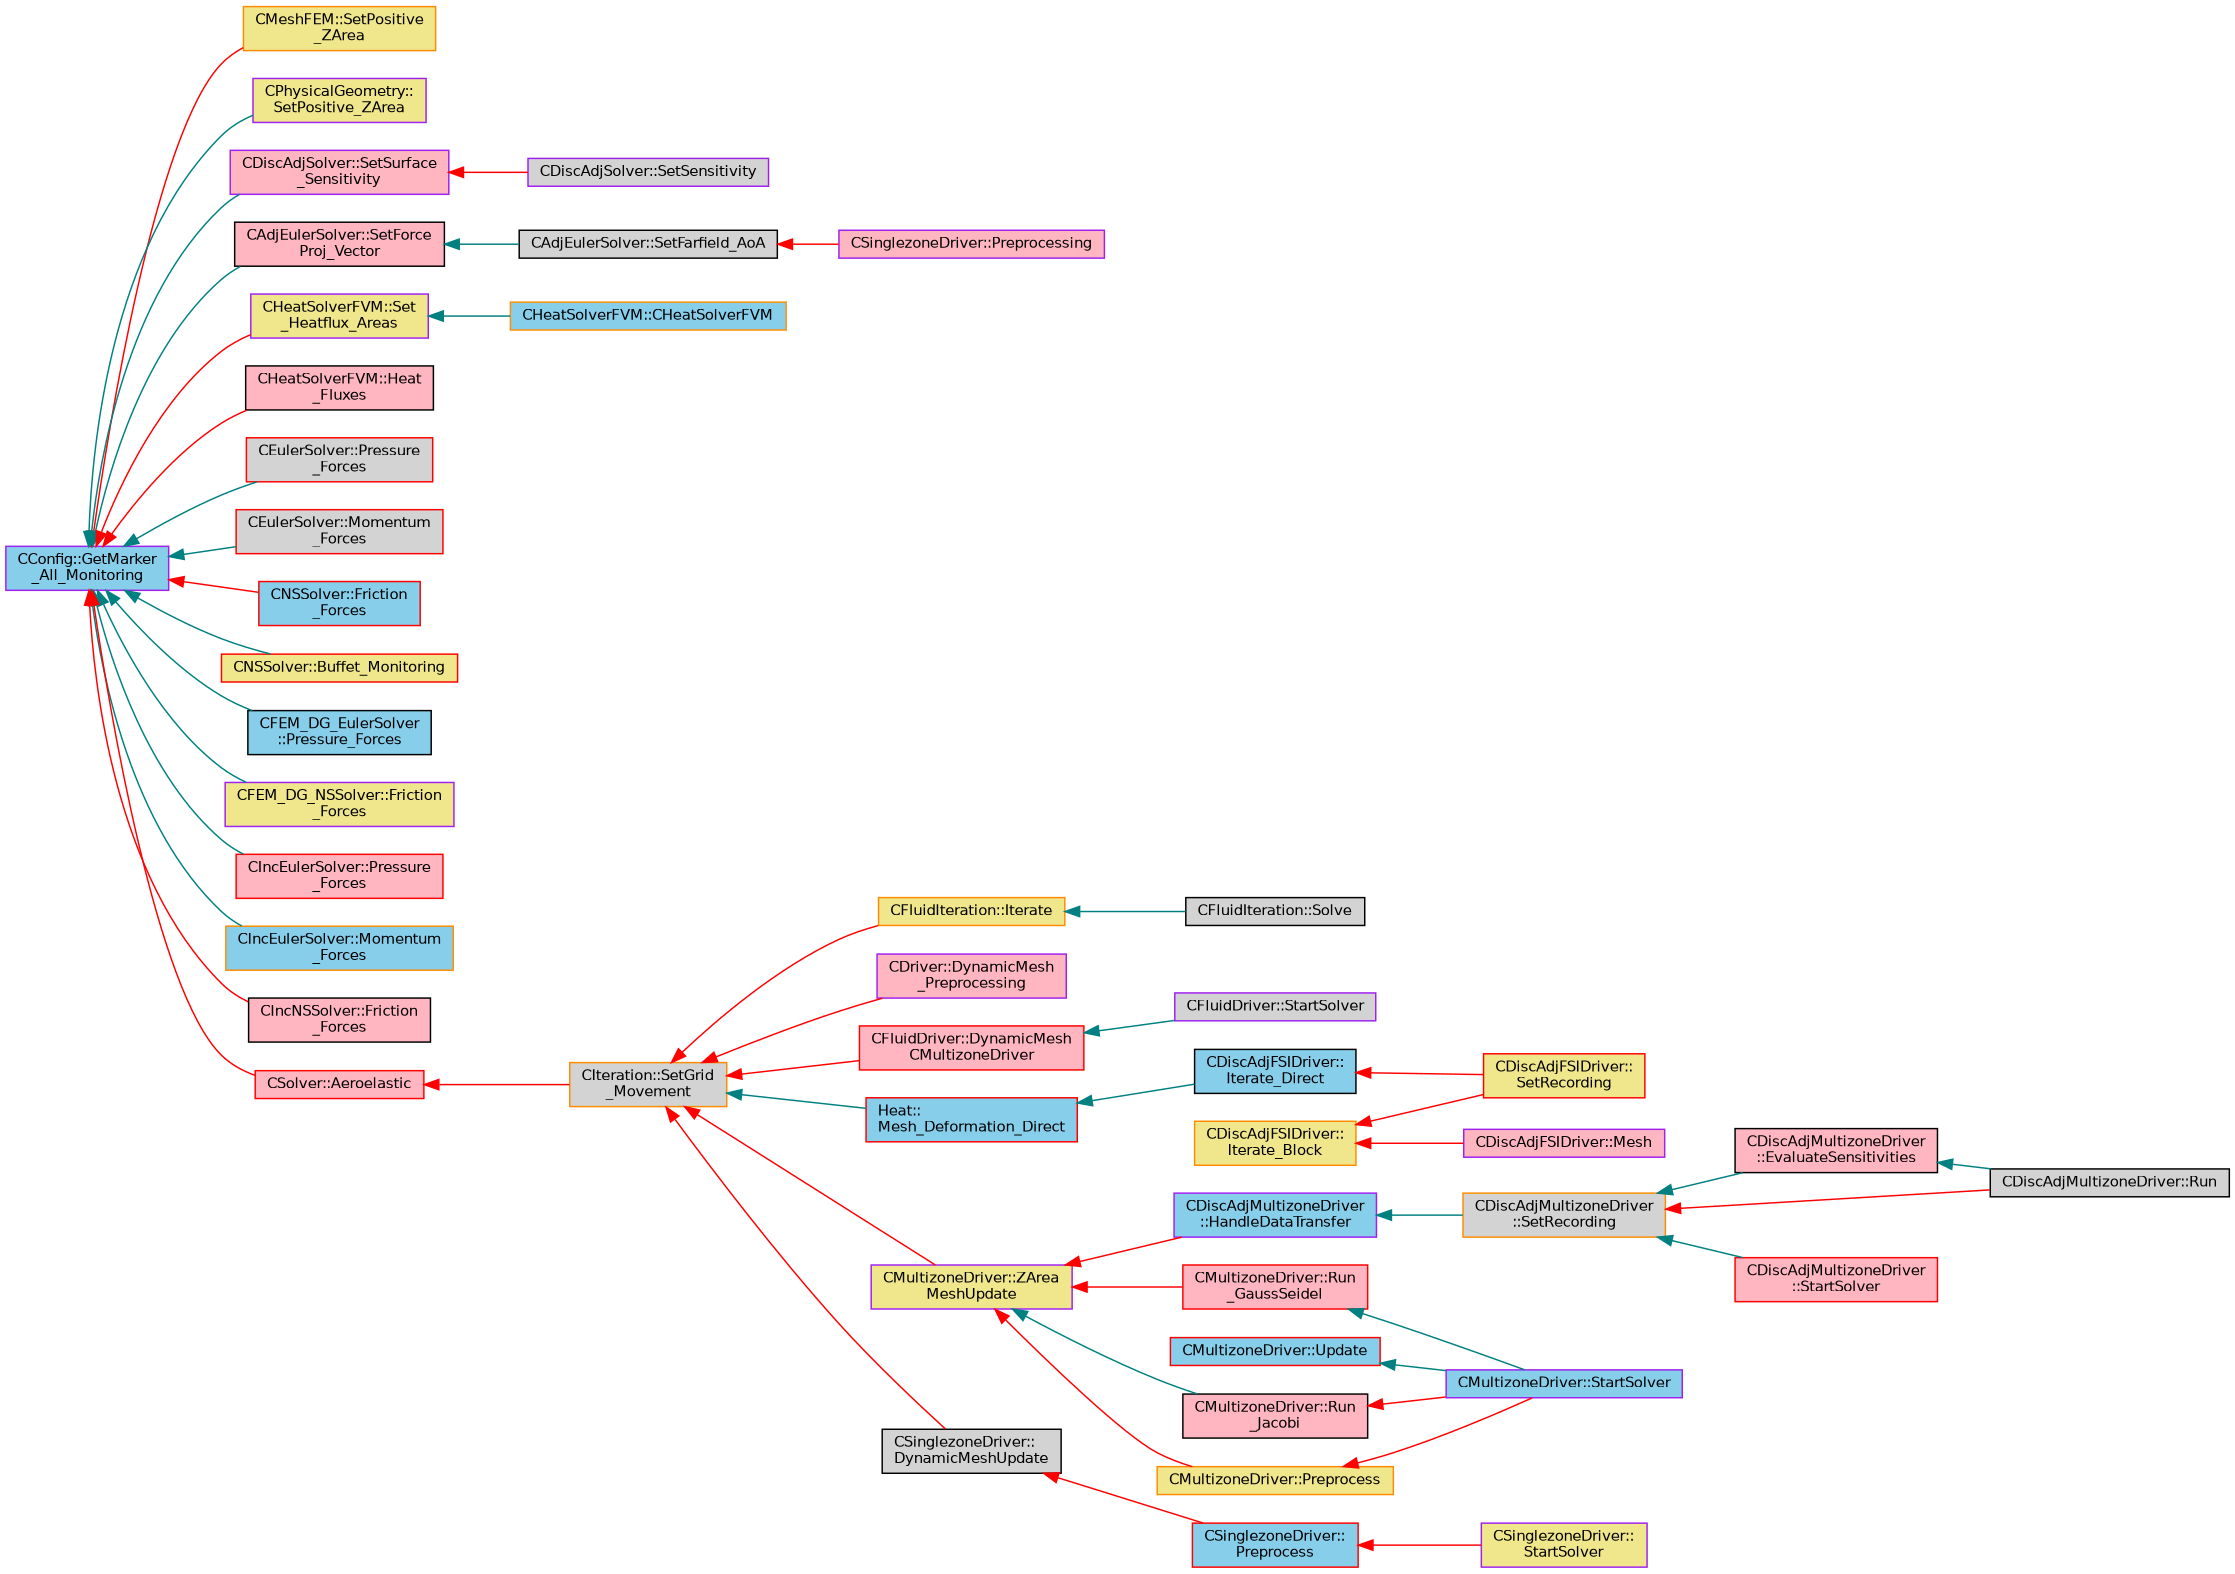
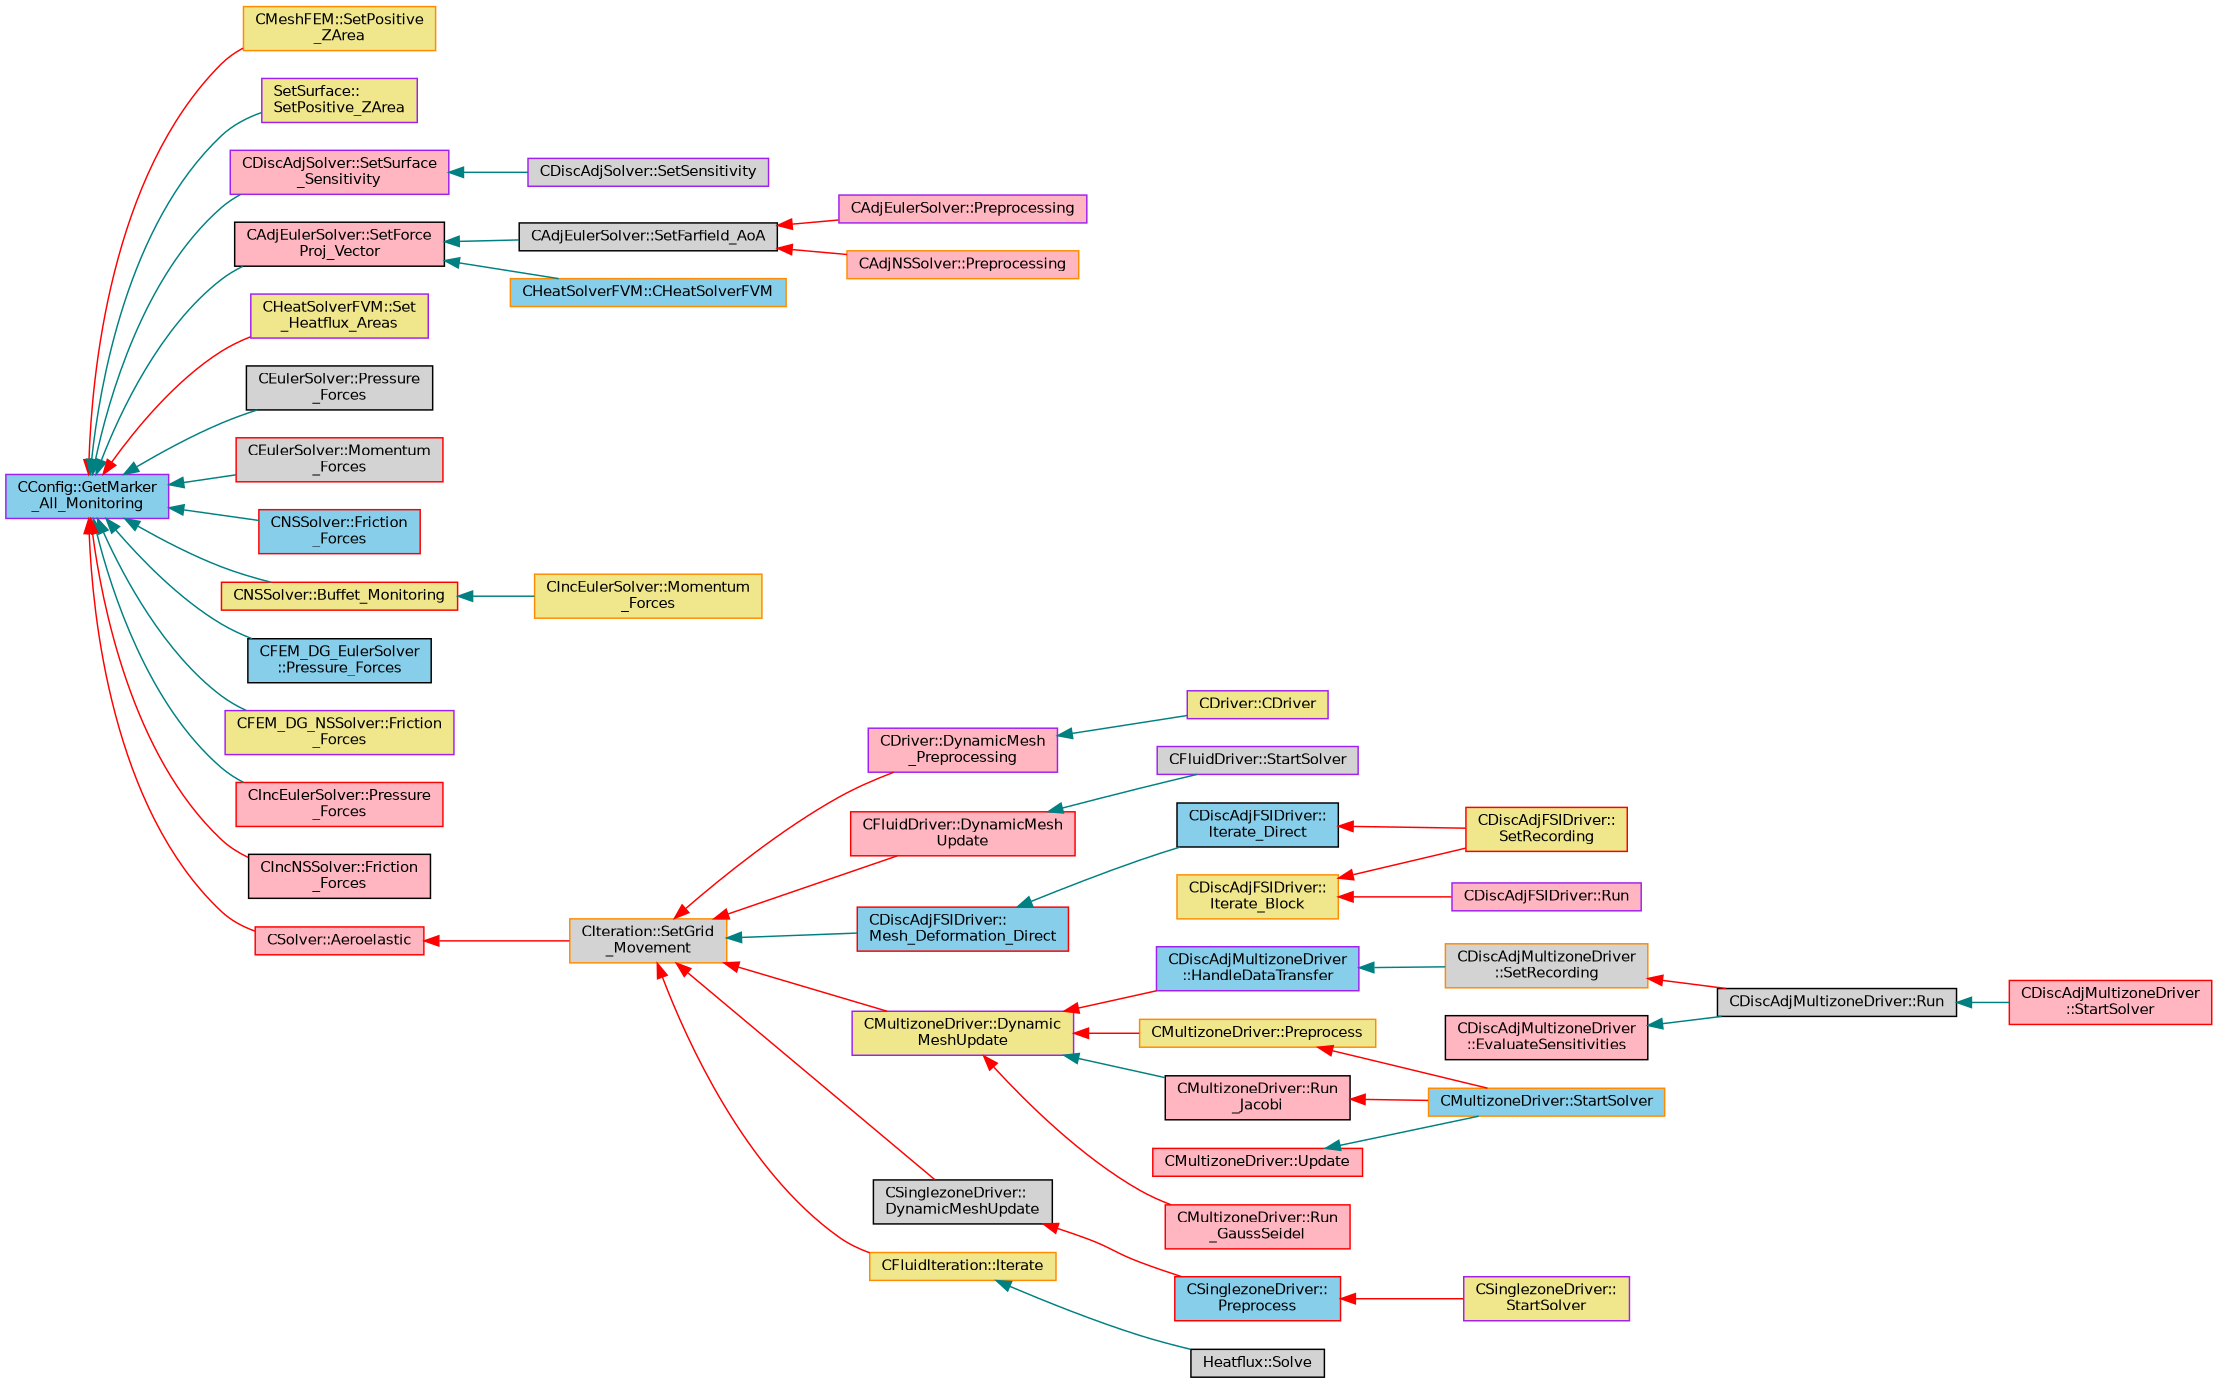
node "CPhysicalGeometry:: SetPositive_ZArea": label "CPhysicalGeometry:: SetPositive_ZArea" -> "SetSurface:: SetPositive_ZArea"
edge "CDiscAdjSolver::SetSensitivity" -> "CDiscAdjSolver::SetSurface _Sensitivity": color red -> teal
node "CSinglezoneDriver::Preprocessing": label "CSinglezoneDriver::Preprocessing" -> "CAdjEulerSolver::Preprocessing"
node "CAdjNSSolver::Preprocessing": added
edge "CHeatSolverFVM::CHeatSolverFVM" -> "CHeatSolverFVM::Set _Heatflux_Areas": now "CHeatSolverFVM::CHeatSolverFVM" -> "CAdjEulerSolver::SetForce Proj_Vector"
node "CHeatSolverFVM::Heat _Fluxes": removed
node "CEulerSolver::Pressure _Forces": color red -> black
edge "CNSSolver::Friction _Forces" -> "CConfig::GetMarker _All_Monitoring": color red -> teal
node "CDriver::CDriver": added
edge "CIncEulerSolver::Momentum _Forces" -> "CConfig::GetMarker _All_Monitoring": now "CIncEulerSolver::Momentum _Forces" -> "CNSSolver::Buffet_Monitoring"
node "CFluidIteration::Solve": label "CFluidIteration::Solve" -> "Heatflux::Solve"
node "CIncEulerSolver::Momentum _Forces": fillcolor skyblue -> khaki
node "CFluidDriver::DynamicMesh CMultizoneDriver": label "CFluidDriver::DynamicMesh CMultizoneDriver" -> "CFluidDriver::DynamicMesh Update"
node "Heat:: Mesh_Deformation_Direct": label "Heat:: Mesh_Deformation_Direct" -> "CDiscAdjFSIDriver:: Mesh_Deformation_Direct"
node "CDiscAdjFSIDriver::Mesh": label "CDiscAdjFSIDriver::Mesh" -> "CDiscAdjFSIDriver::Run"
edge "CDiscAdjMultizoneDriver ::EvaluateSensitivities" -> "CDiscAdjMultizoneDriver ::SetRecording": removed
edge "CDiscAdjMultizoneDriver ::StartSolver" -> "CDiscAdjMultizoneDriver ::SetRecording": now "CDiscAdjMultizoneDriver ::StartSolver" -> "CDiscAdjMultizoneDriver::Run"
node "CMultizoneDriver::ZArea MeshUpdate": label "CMultizoneDriver::ZArea MeshUpdate" -> "CMultizoneDriver::Dynamic MeshUpdate"
edge "CMultizoneDriver::StartSolver" -> "CMultizoneDriver::Run _GaussSeidel": removed
node "CMultizoneDriver::Update": fillcolor skyblue -> lightpink
node "CMultizoneDriver::StartSolver": color purple -> darkorange
